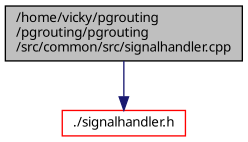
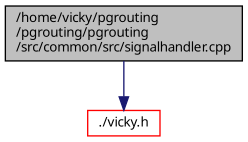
node "./signalhandler.h": label "./signalhandler.h" -> "./vicky.h"
